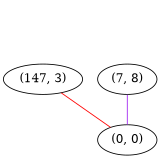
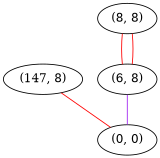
node "(8, 8)": added
node "(147, 3)": label "(147, 3)" -> "(147, 8)"
node "(7, 8)": label "(7, 8)" -> "(6, 8)"
